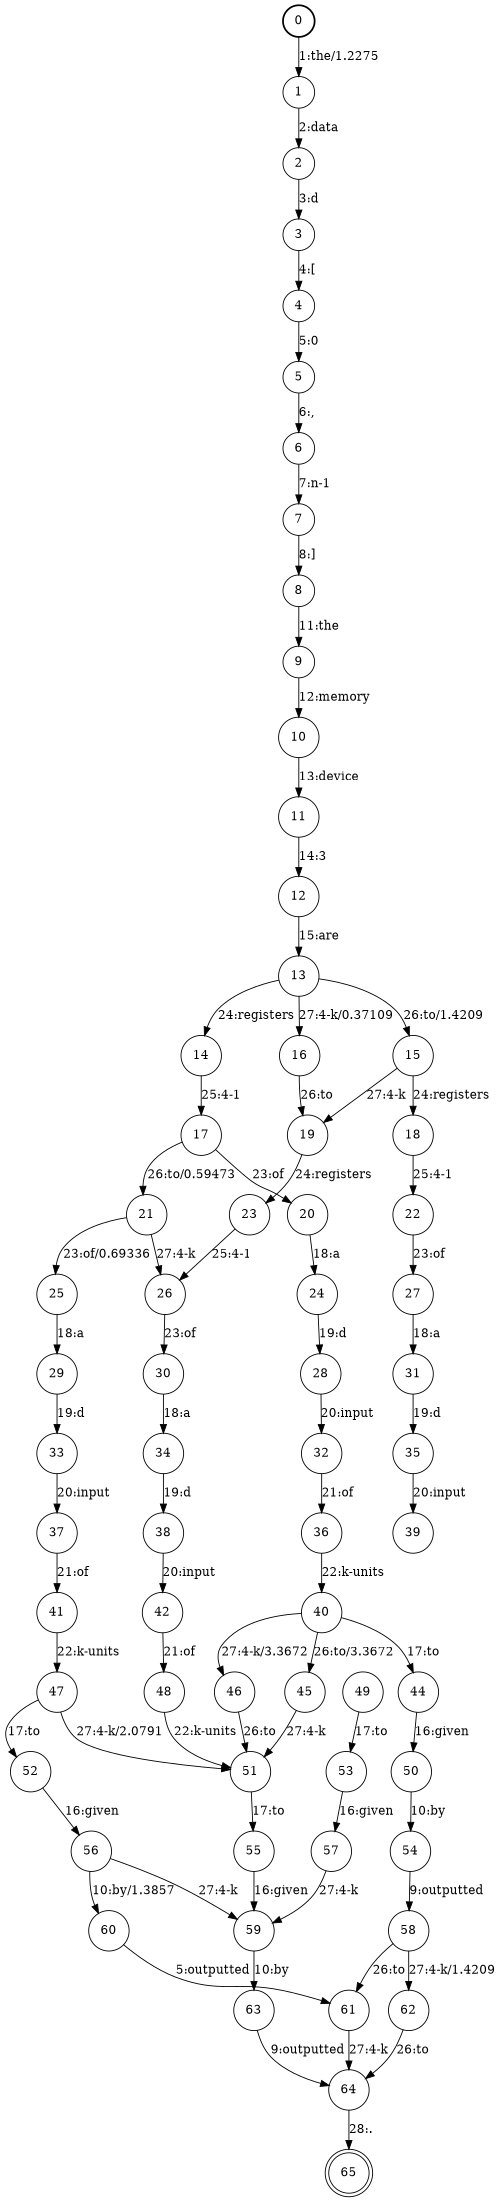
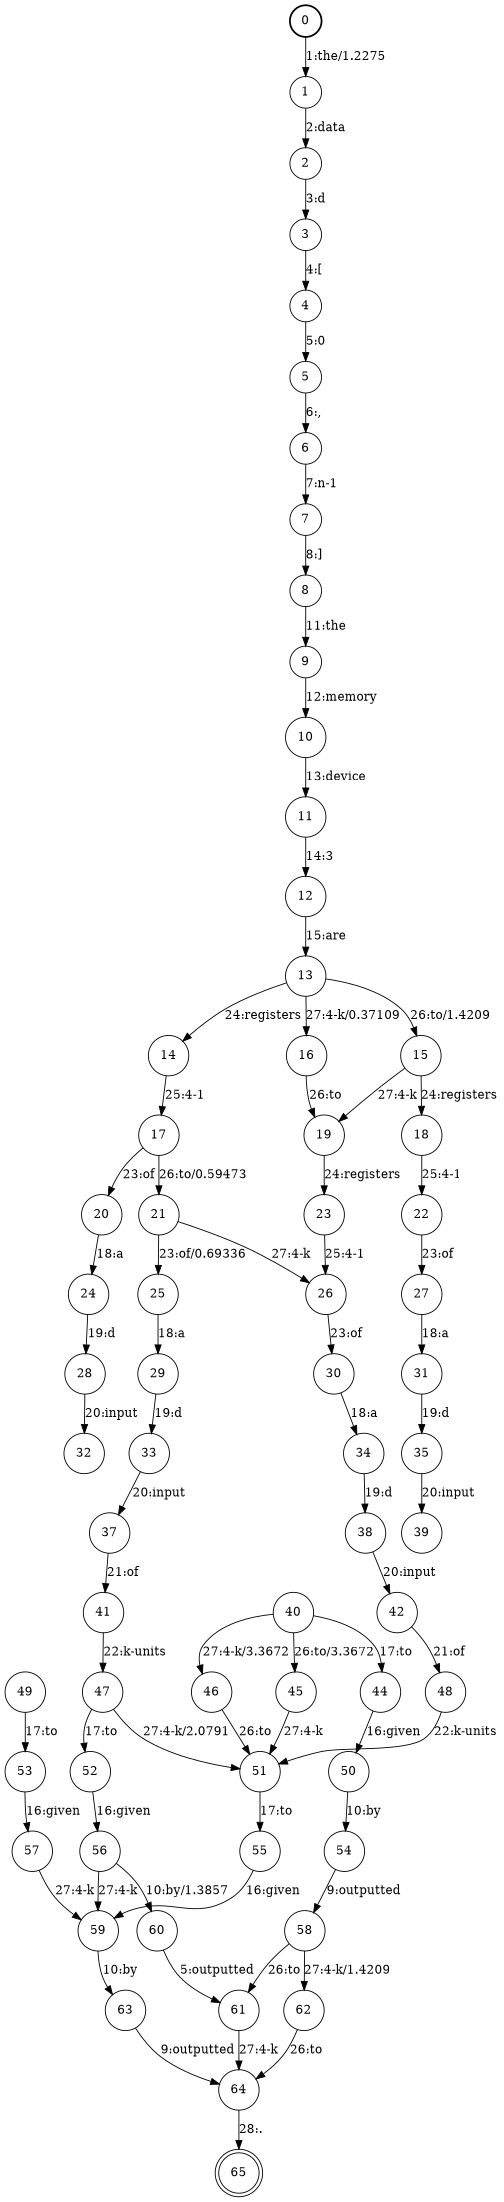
node "36": removed
